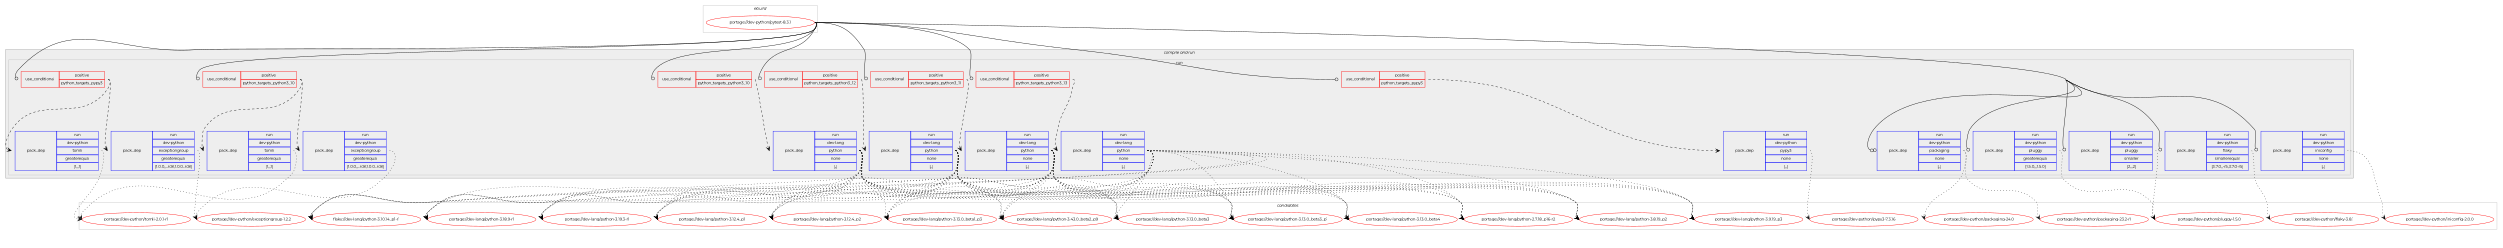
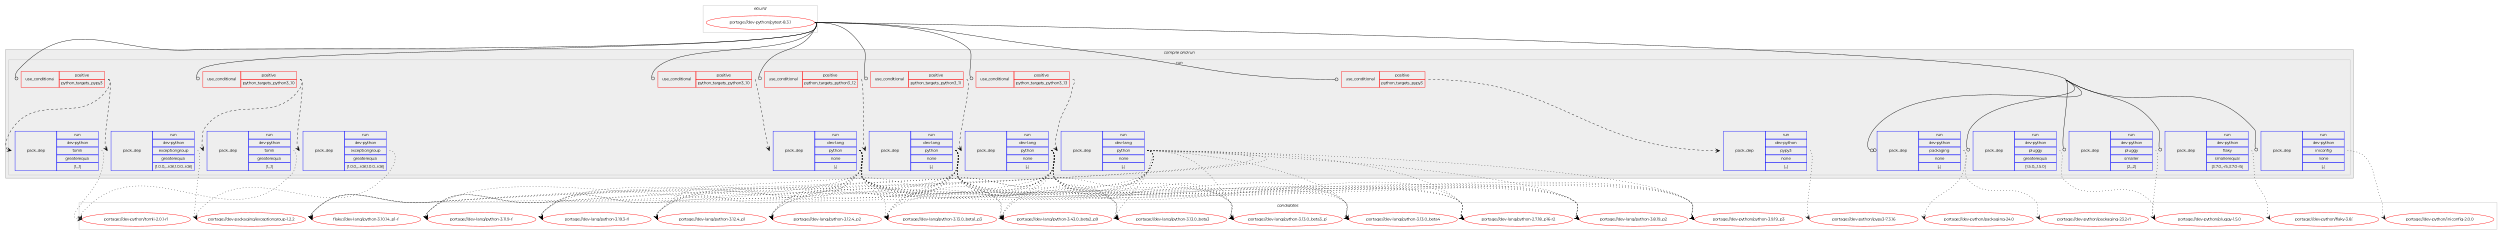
node "portage://dev-python/exceptiongroup-1.2.2": label "portage://dev-python/exceptiongroup-1.2.2" -> "portage://dev-packaging/exceptiongroup-1.2.2"
node "portage://dev-lang/python-3.18.9-r1": label "portage://dev-lang/python-3.18.9-r1" -> "portage://dev-lang/python-3.11.9-r1"
node "portage://dev-lang/python-3.9.19_p3": label "portage://dev-lang/python-3.9.19_p3" -> "portage://dev-python/python-3.9.19_p3"
